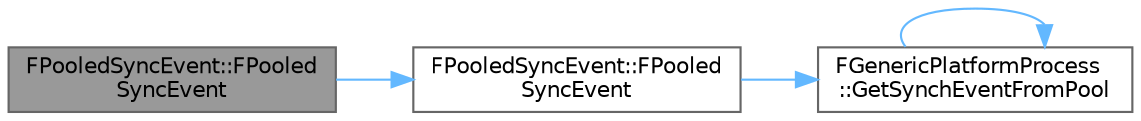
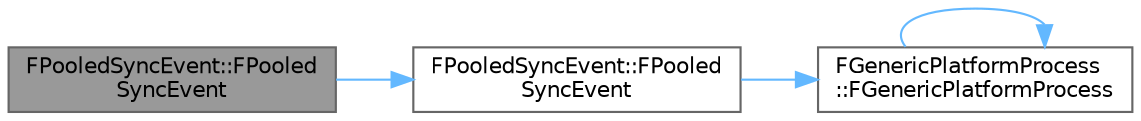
node "FGenericPlatformProcess ::GetSynchEventFromPool": label "FGenericPlatformProcess ::GetSynchEventFromPool" -> "FGenericPlatformProcess ::FGenericPlatformProcess"
